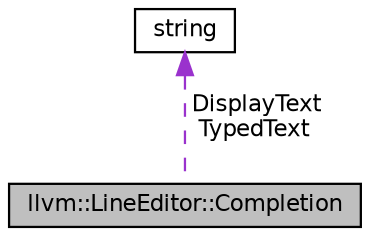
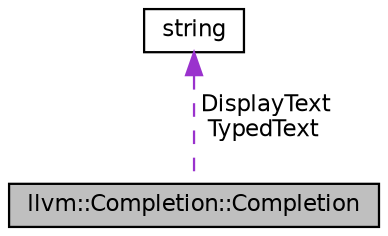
node "llvm::LineEditor::Completion": label "llvm::LineEditor::Completion" -> "llvm::Completion::Completion"
